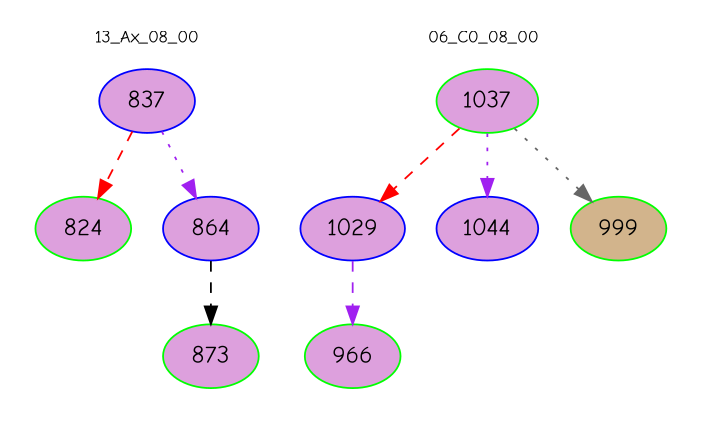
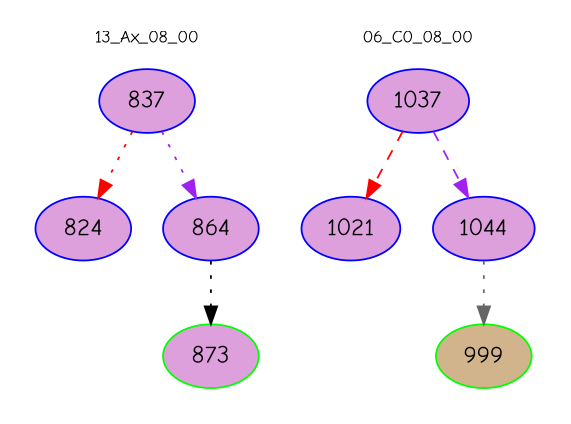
node "1037": color green -> blue
edge "1037" -> "1044": style dotted -> dashed
edge "837" -> "824": style dashed -> dotted
edge "1037" -> "999": now "1044" -> "999"
node "824": color green -> blue
node "1029": label "1029" -> "1021"
edge "864" -> "873": style dashed -> dotted
node "966": removed
